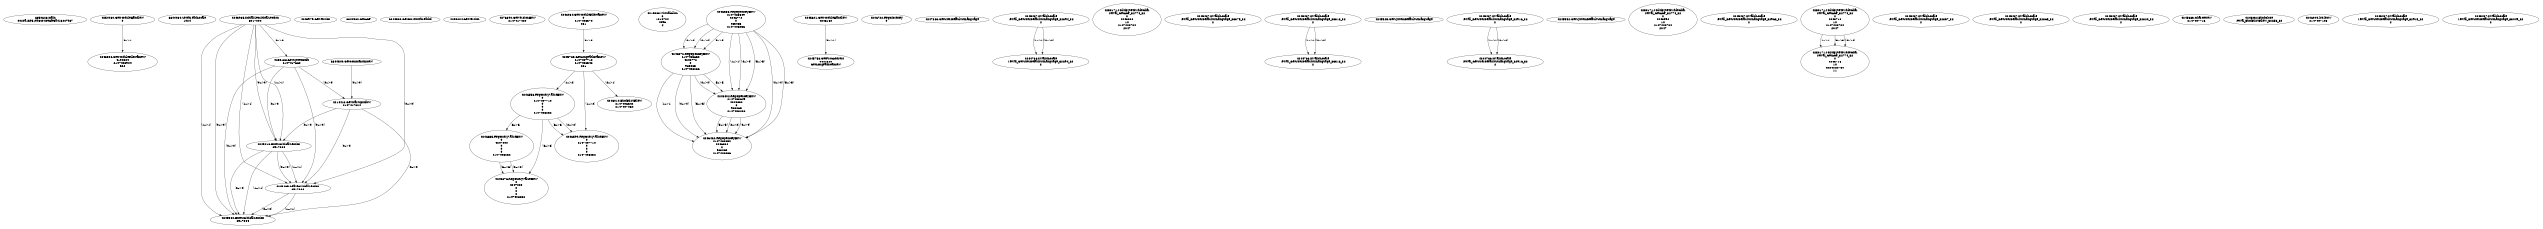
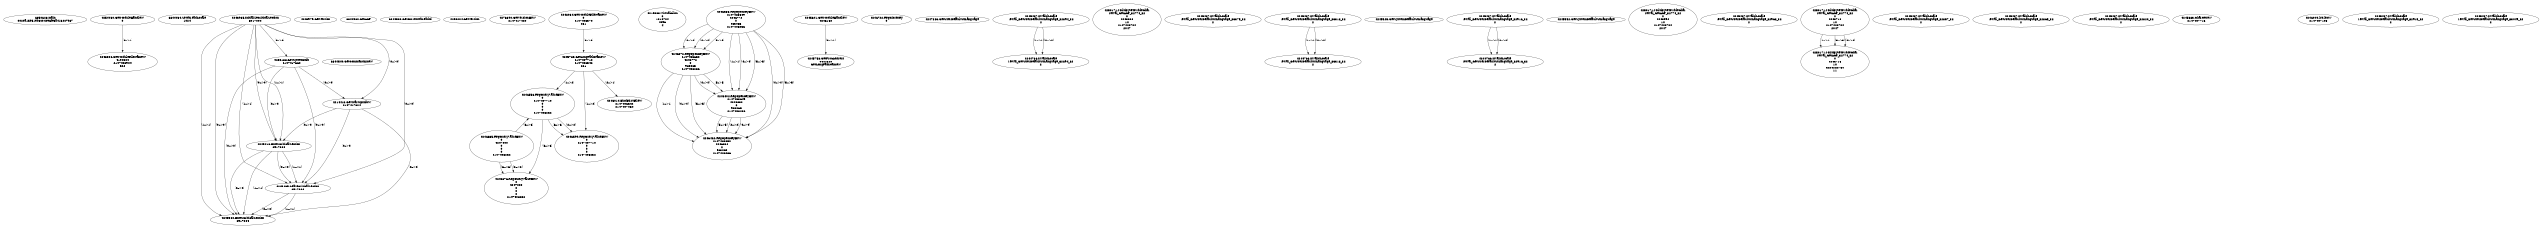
node "4246032.FindClose retval_FindFirstFileW_32858_32": removed
edge "6844540.GetCommandLineW" -> "4214413.GetStartupInfoW 2147417624": now "4243965.InitializeCriticalSection 6917004" -> "4214413.GetStartupInfoW 2147417624"
edge "4246556.RegQueryValueExW 0 2147407710 0 0 0 2147408232" -> "4246635.RegQueryValueExW 0 4247000 0 0 0 2147408232": reversed
